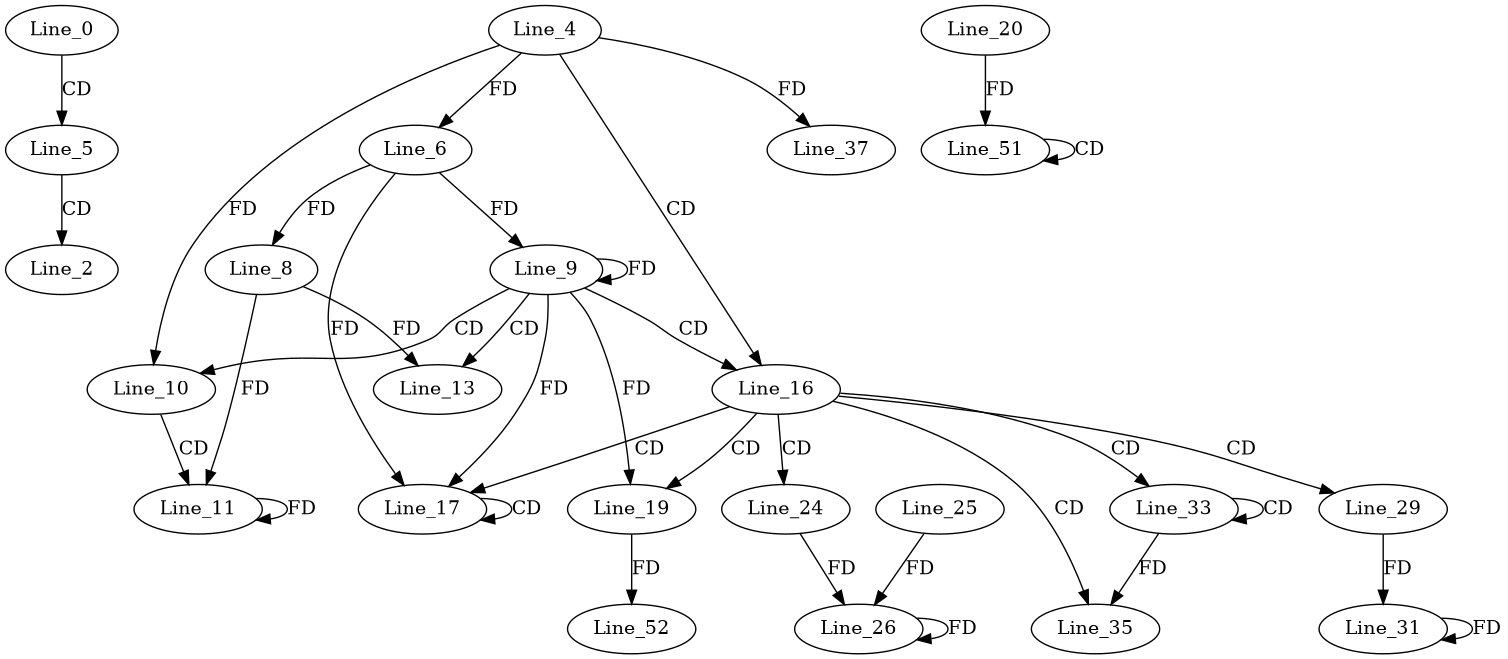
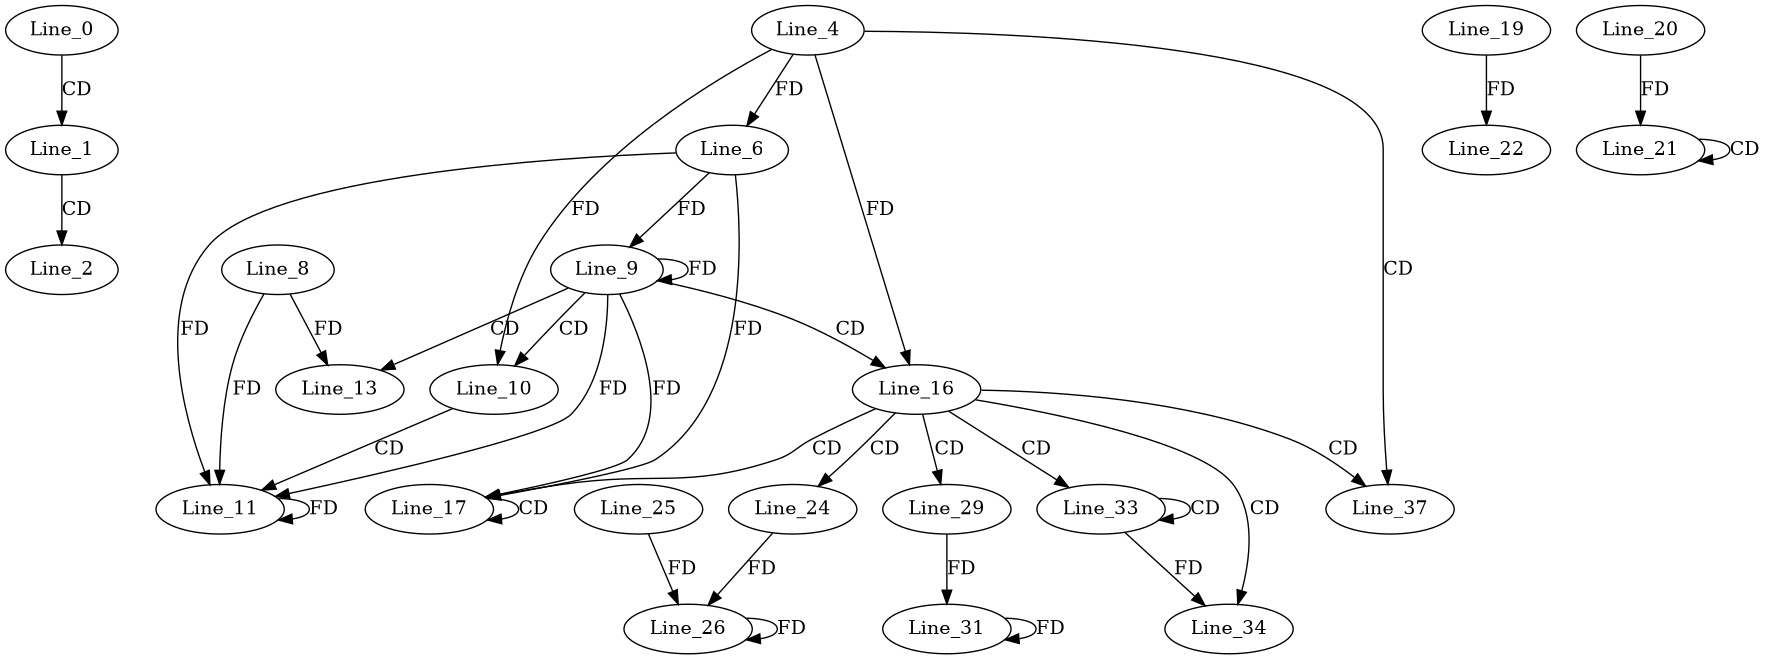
edge "Line_4" -> "Line_37": label "FD" -> "CD"
node "Line_5": label "Line_5" -> "Line_1"
node "Line_51": label "Line_51" -> "Line_21"
edge "Line_6" -> "Line_8": now "Line_6" -> "Line_11"
edge "Line_4" -> "Line_16": label "CD" -> "FD"
edge "Line_9" -> "Line_19": now "Line_9" -> "Line_11"
edge "Line_16" -> "Line_19": now "Line_16" -> "Line_37"
node "Line_52": label "Line_52" -> "Line_22"
node "Line_35": label "Line_35" -> "Line_34"
